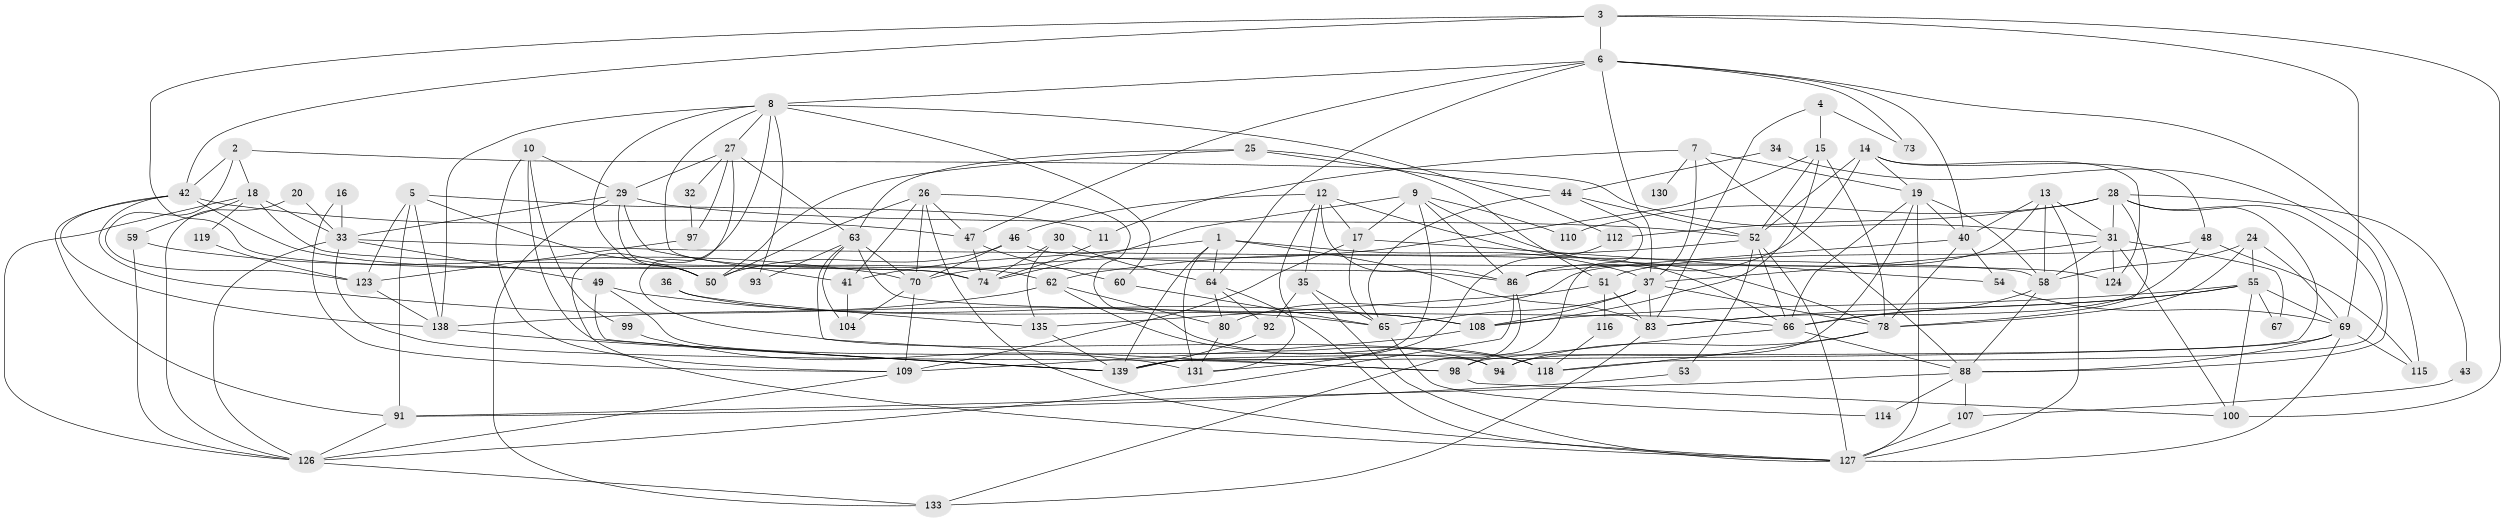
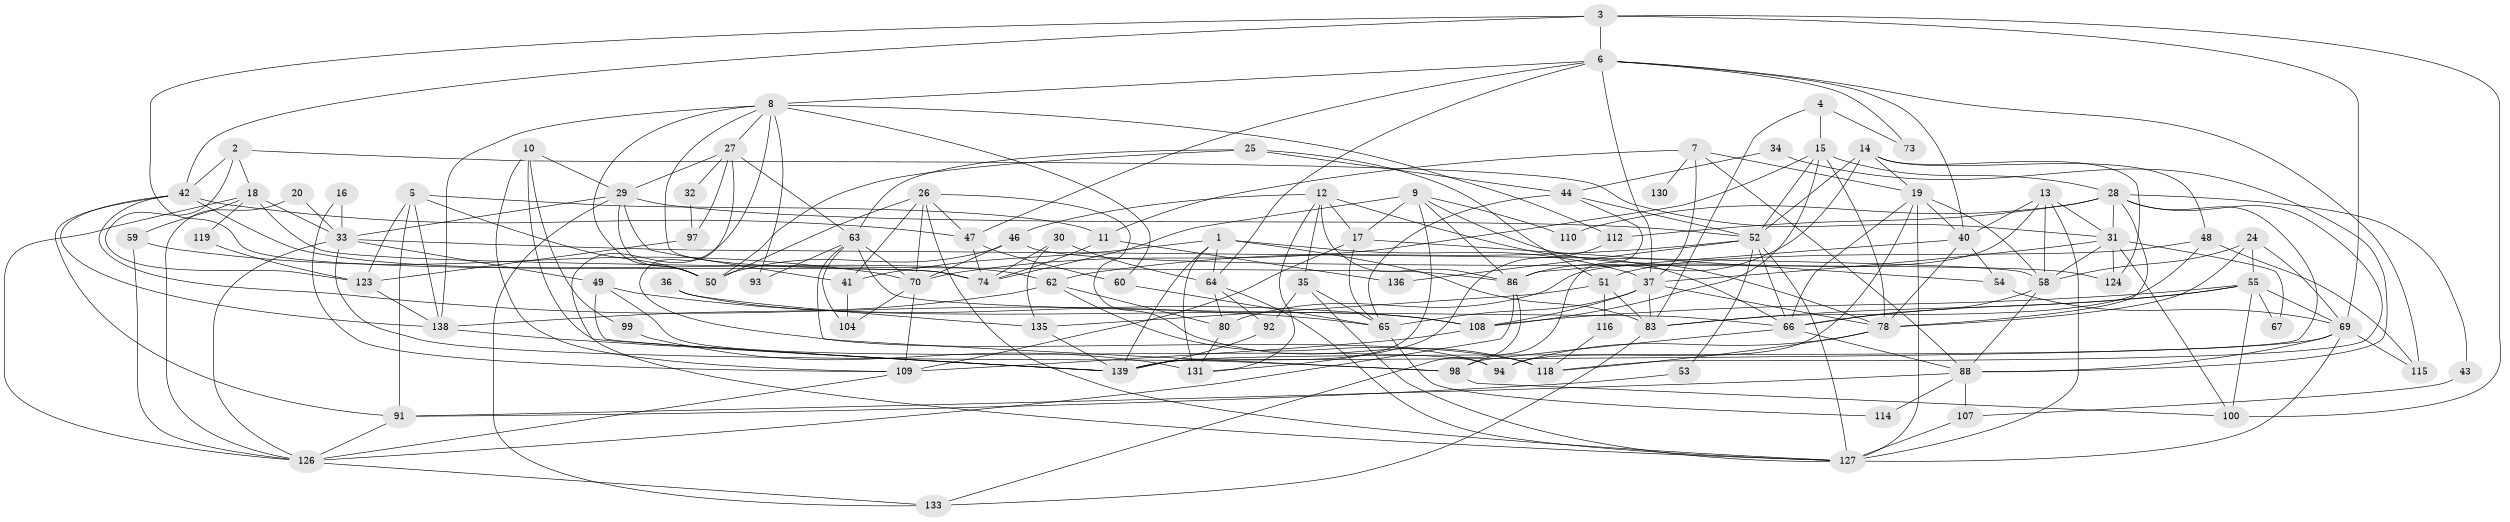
edge "15" -- "28": added
node "136": added
